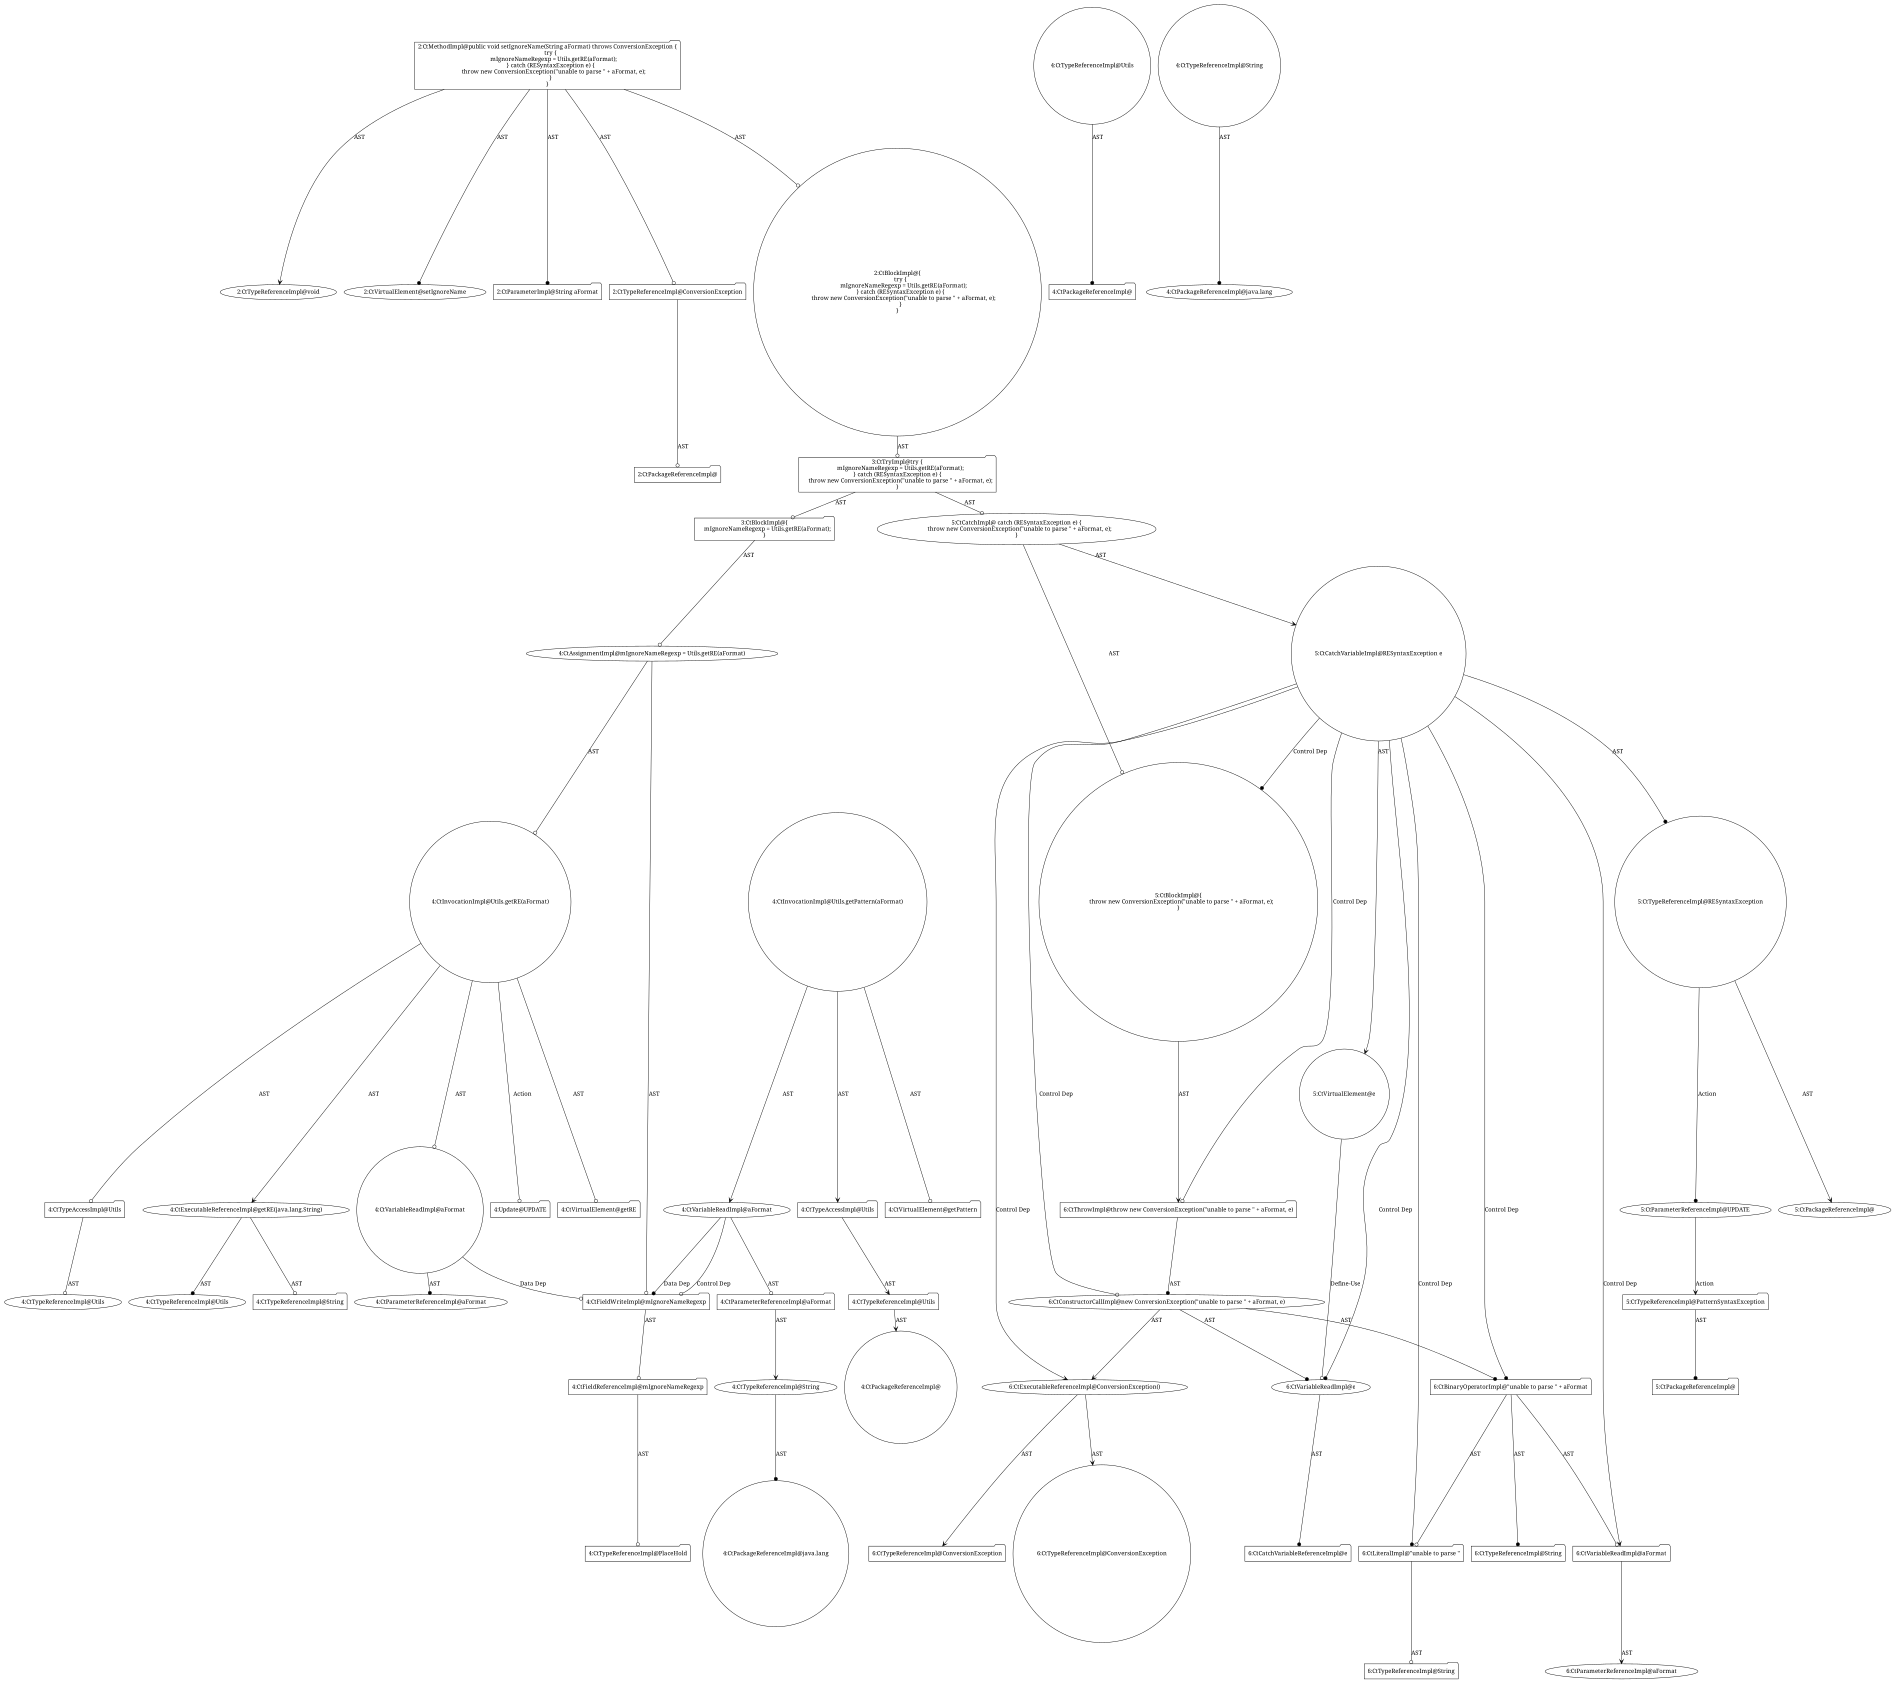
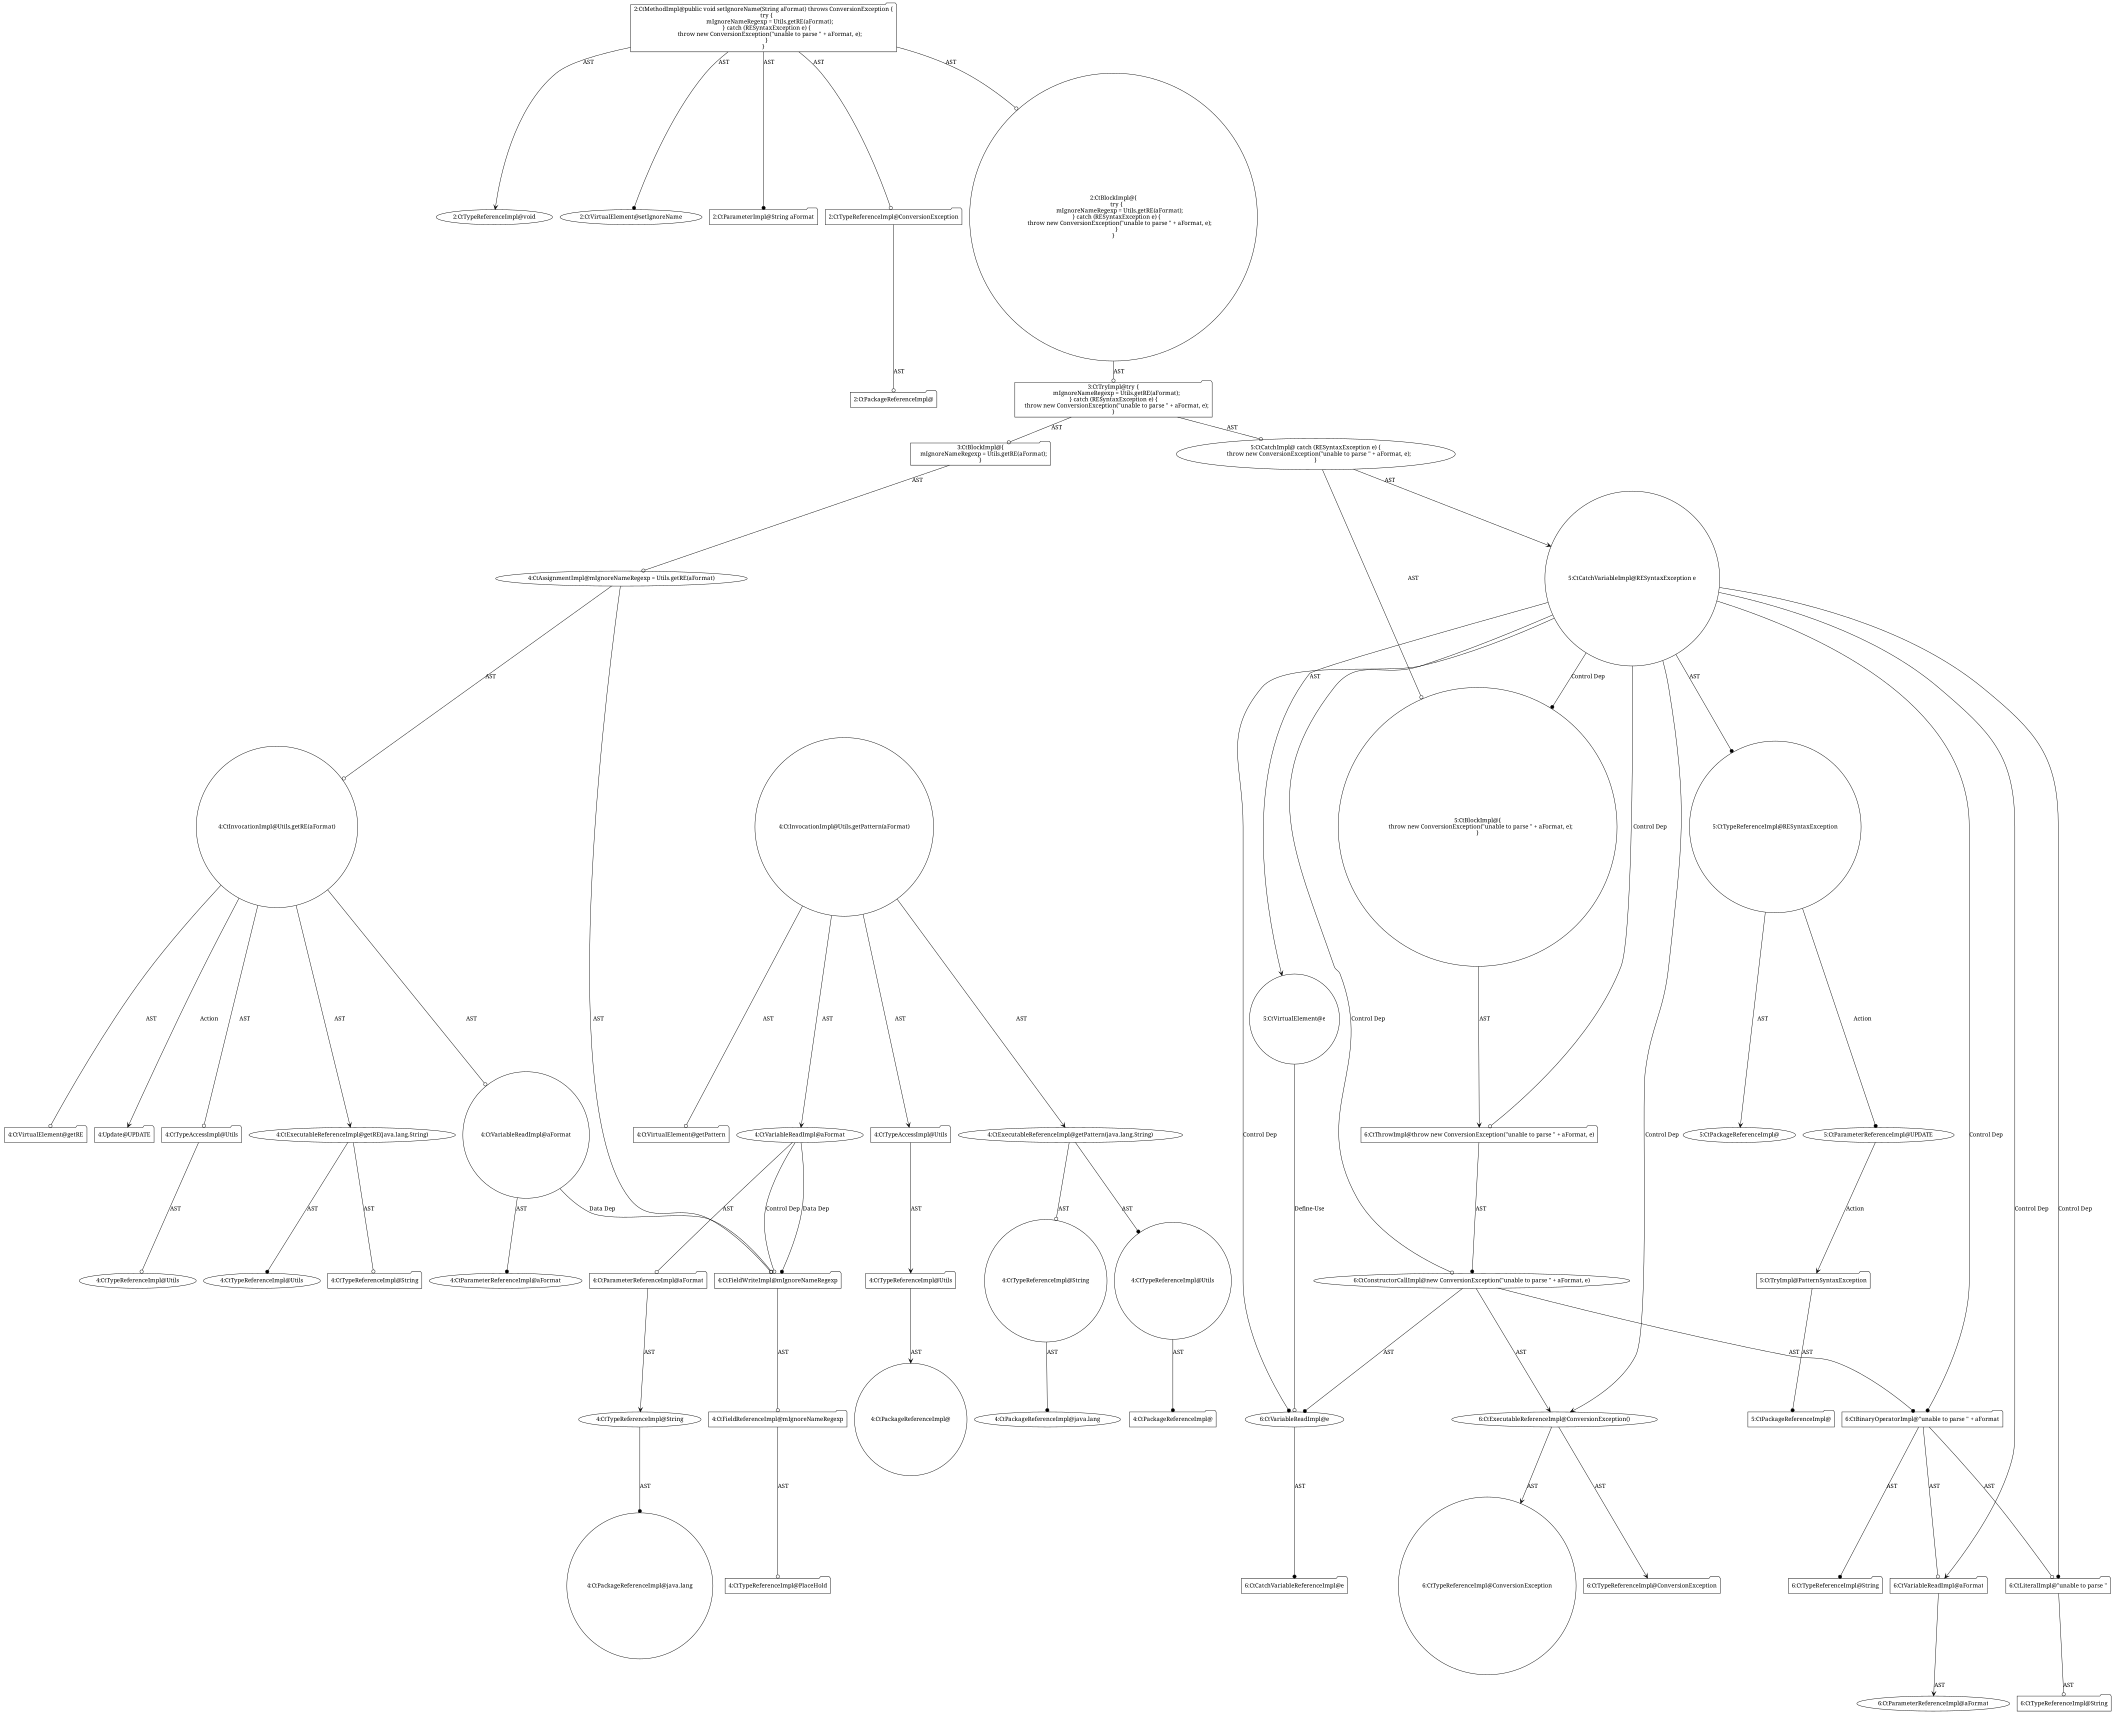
edge "4:CtInvocationImpl@Utils.getRE(aFormat)" -> "4:Update@UPDATE": arrowhead odot -> vee
node "4:CtExecutableReferenceImpl@getPattern(java.lang.String)": added
node "5:CtTypeReferenceImpl@PatternSyntaxException": label "5:CtTypeReferenceImpl@PatternSyntaxException" -> "5:CtTryImpl@PatternSyntaxException"
